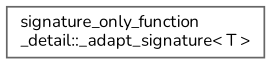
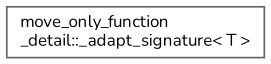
node "signature_only_function _detail::_adapt_signature< T >": label "signature_only_function _detail::_adapt_signature< T >" -> "move_only_function _detail::_adapt_signature< T >"
